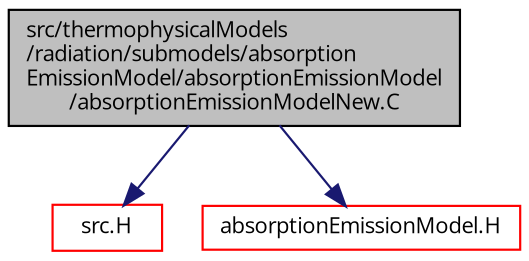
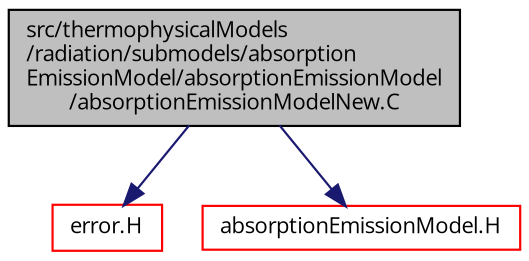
node "src.H": label "src.H" -> "error.H"
